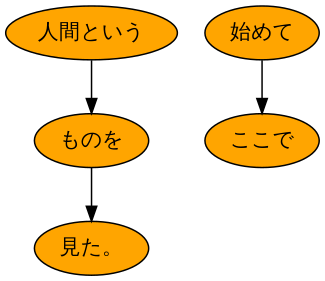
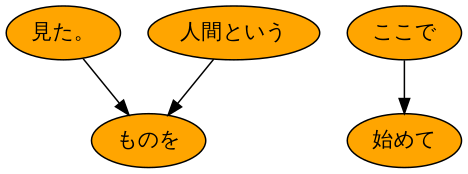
edge "始めて" -> "ここで": reversed
edge "ものを" -> "見た。": reversed
